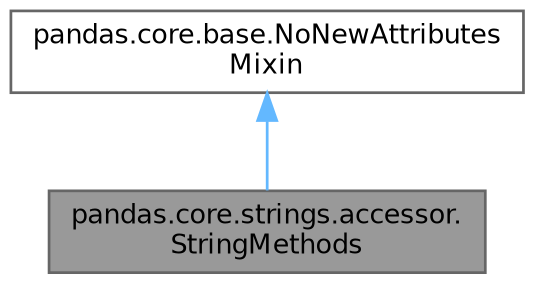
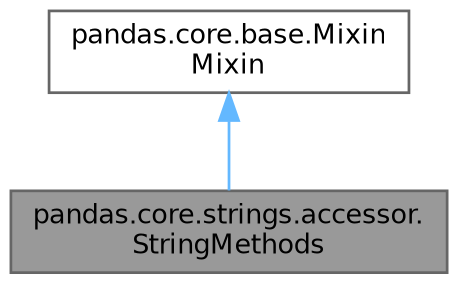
node "pandas.core.base.NoNewAttributes Mixin": label "pandas.core.base.NoNewAttributes Mixin" -> "pandas.core.base.Mixin Mixin"
